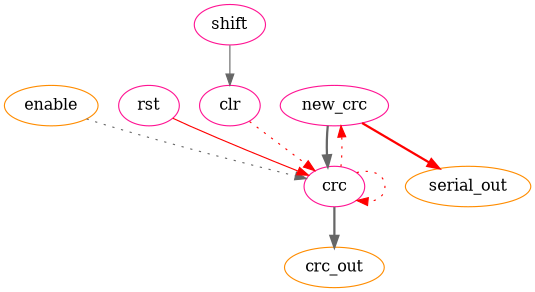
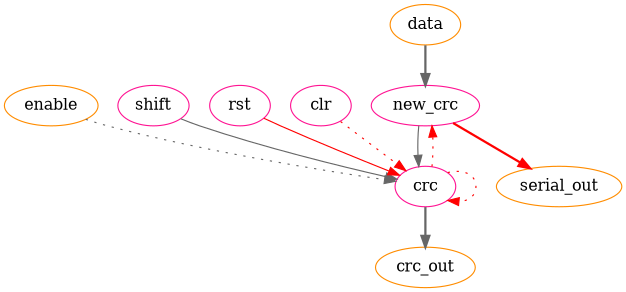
node "data": added
edge "shift" -> "clr": now "shift" -> "crc"
edge "new_crc" -> "crc": style bold -> solid
